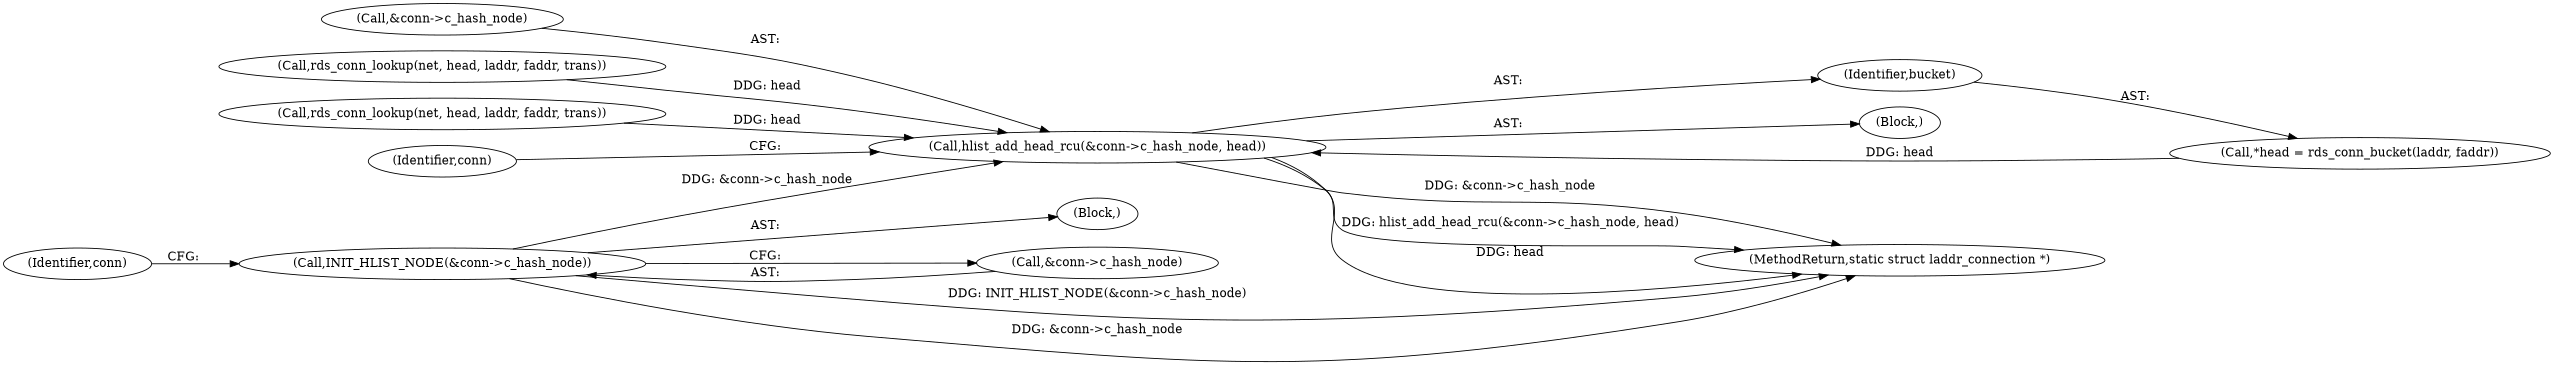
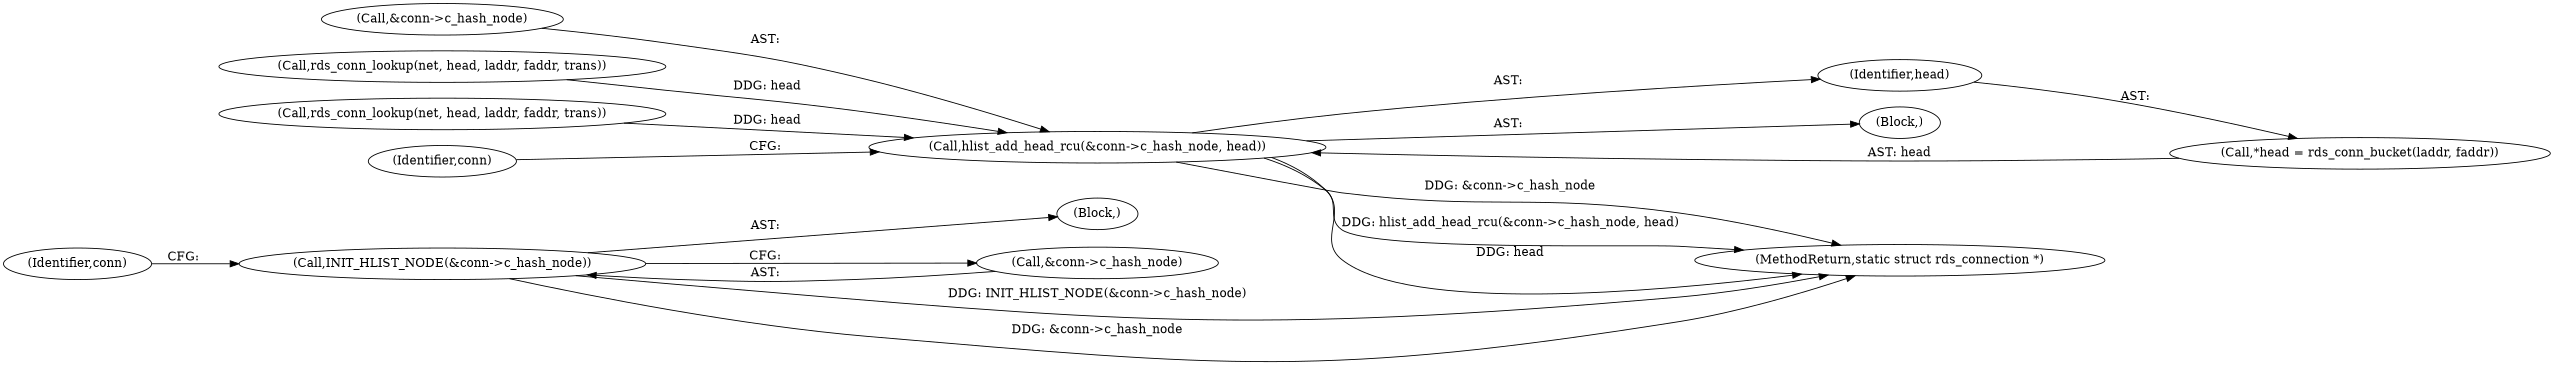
node "(Identifier,bucket)": label "(Identifier,bucket)" -> "(Identifier,head)"
edge "(Call,*head = rds_conn_bucket(laddr, faddr))" -> "(Call,hlist_add_head_rcu(&conn->c_hash_node, head))": label "DDG: head" -> "AST: head"
edge "(Call,INIT_HLIST_NODE(&conn->c_hash_node))" -> "(Call,hlist_add_head_rcu(&conn->c_hash_node, head))": removed, label "DDG: &conn->c_hash_node"
node "(MethodReturn,static struct laddr_connection *)": label "(MethodReturn,static struct laddr_connection *)" -> "(MethodReturn,static struct rds_connection *)"
